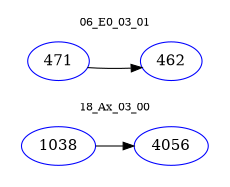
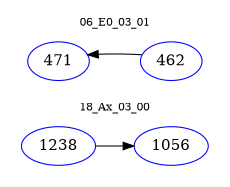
edge "471" -> "462": reversed
node "1038": label "1038" -> "1238"
node "4056": label "4056" -> "1056"
